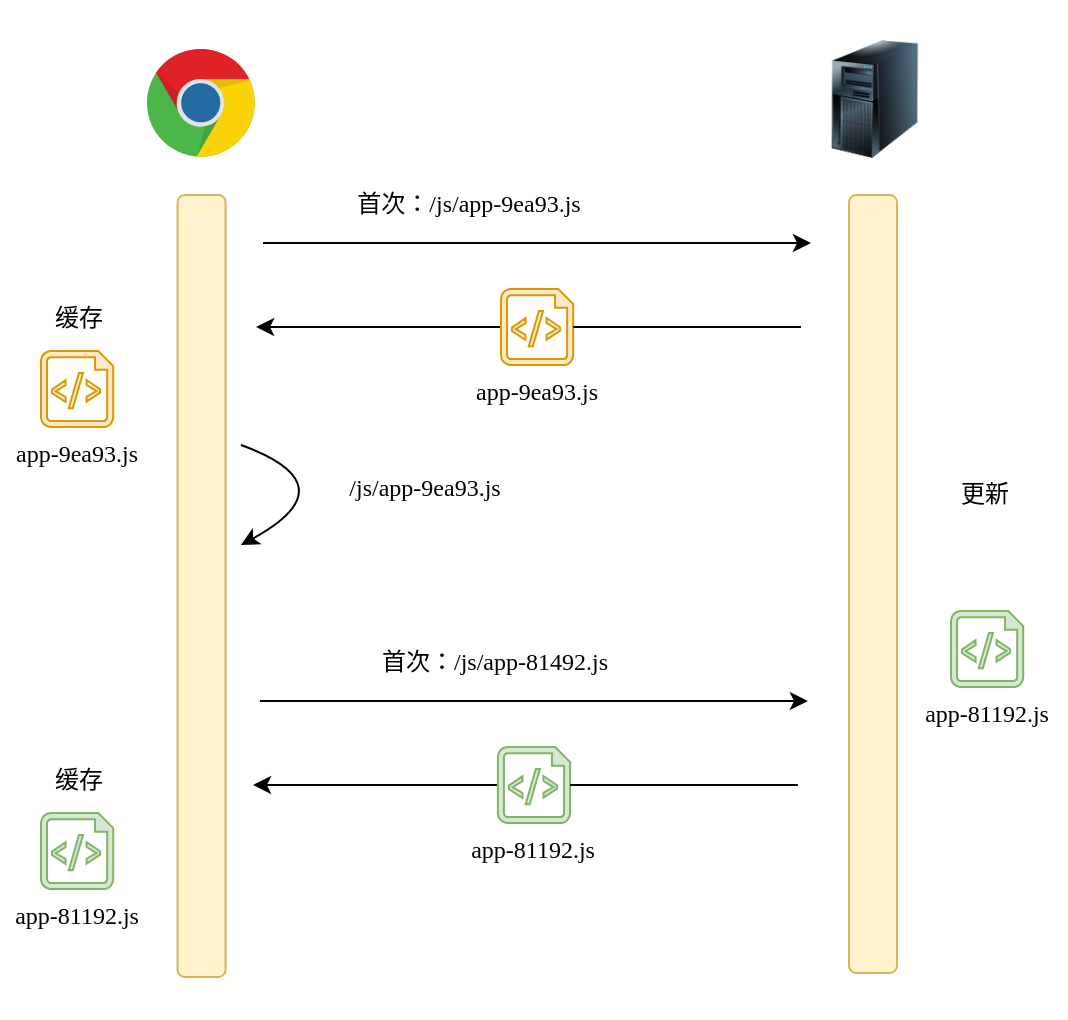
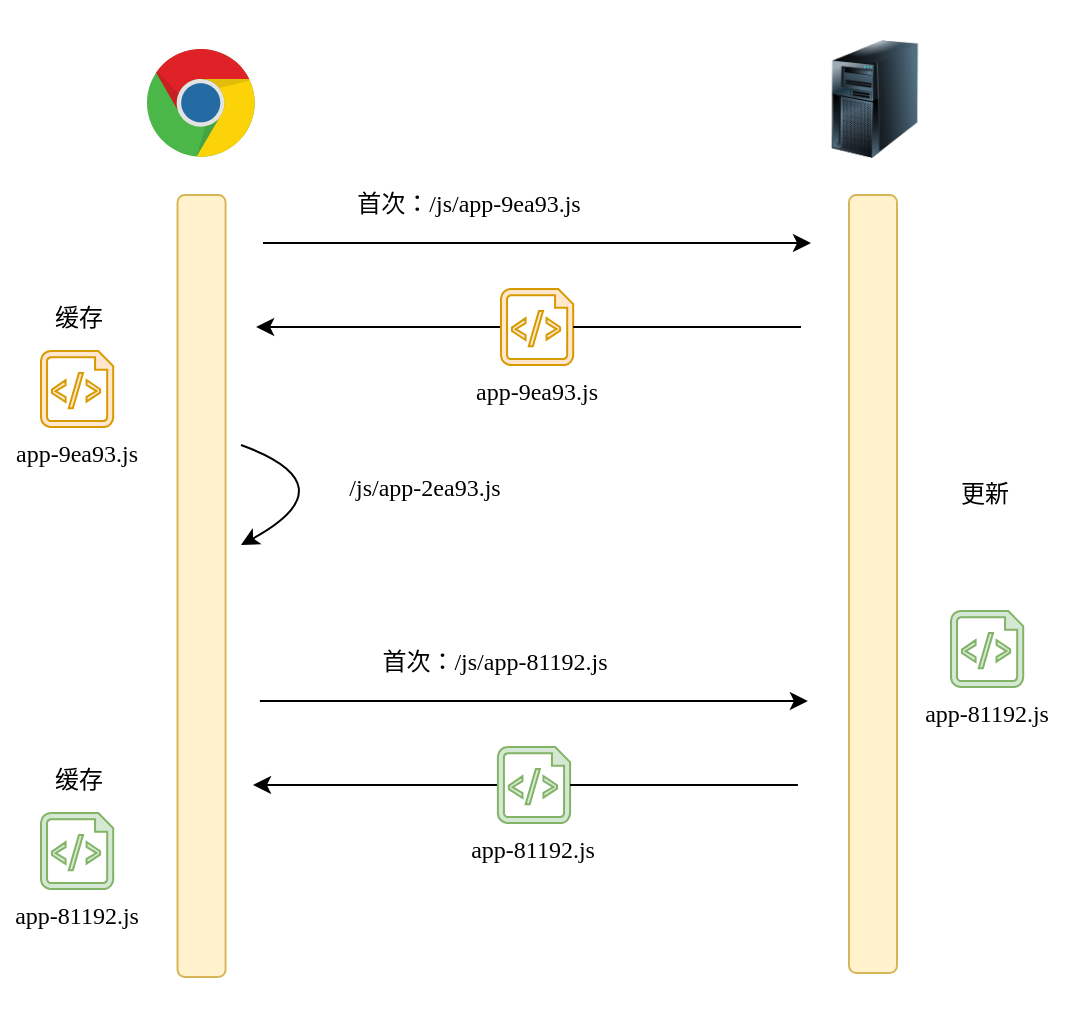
node "/js/app-9ea93.js": label "/js/app-9ea93.js" -> "/js/app-2ea93.js"
node "首次：/js/app-81492.js": label "首次：/js/app-81492.js" -> "首次：/js/app-81192.js"
